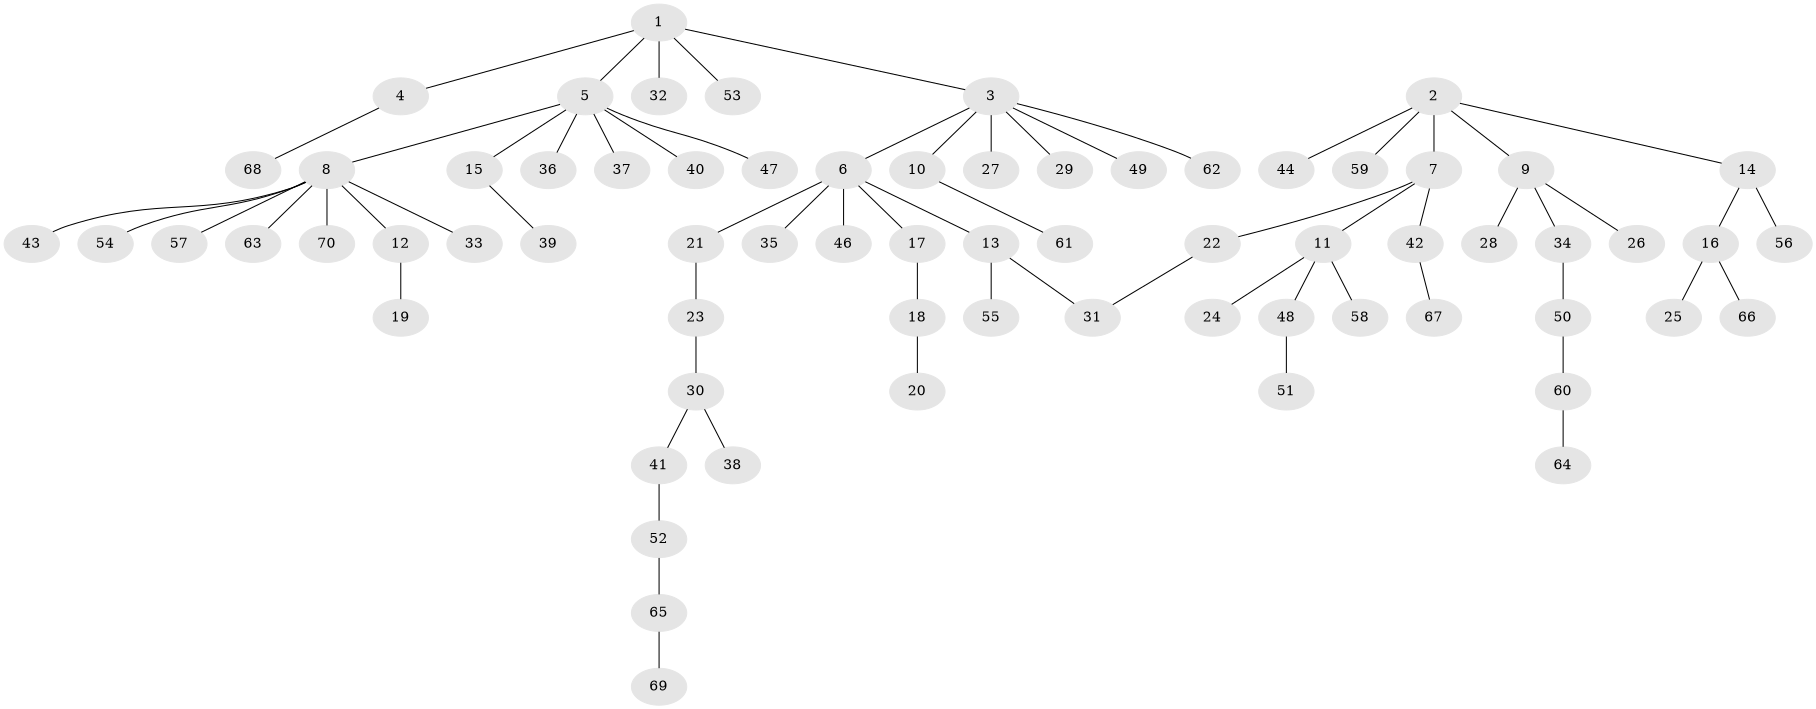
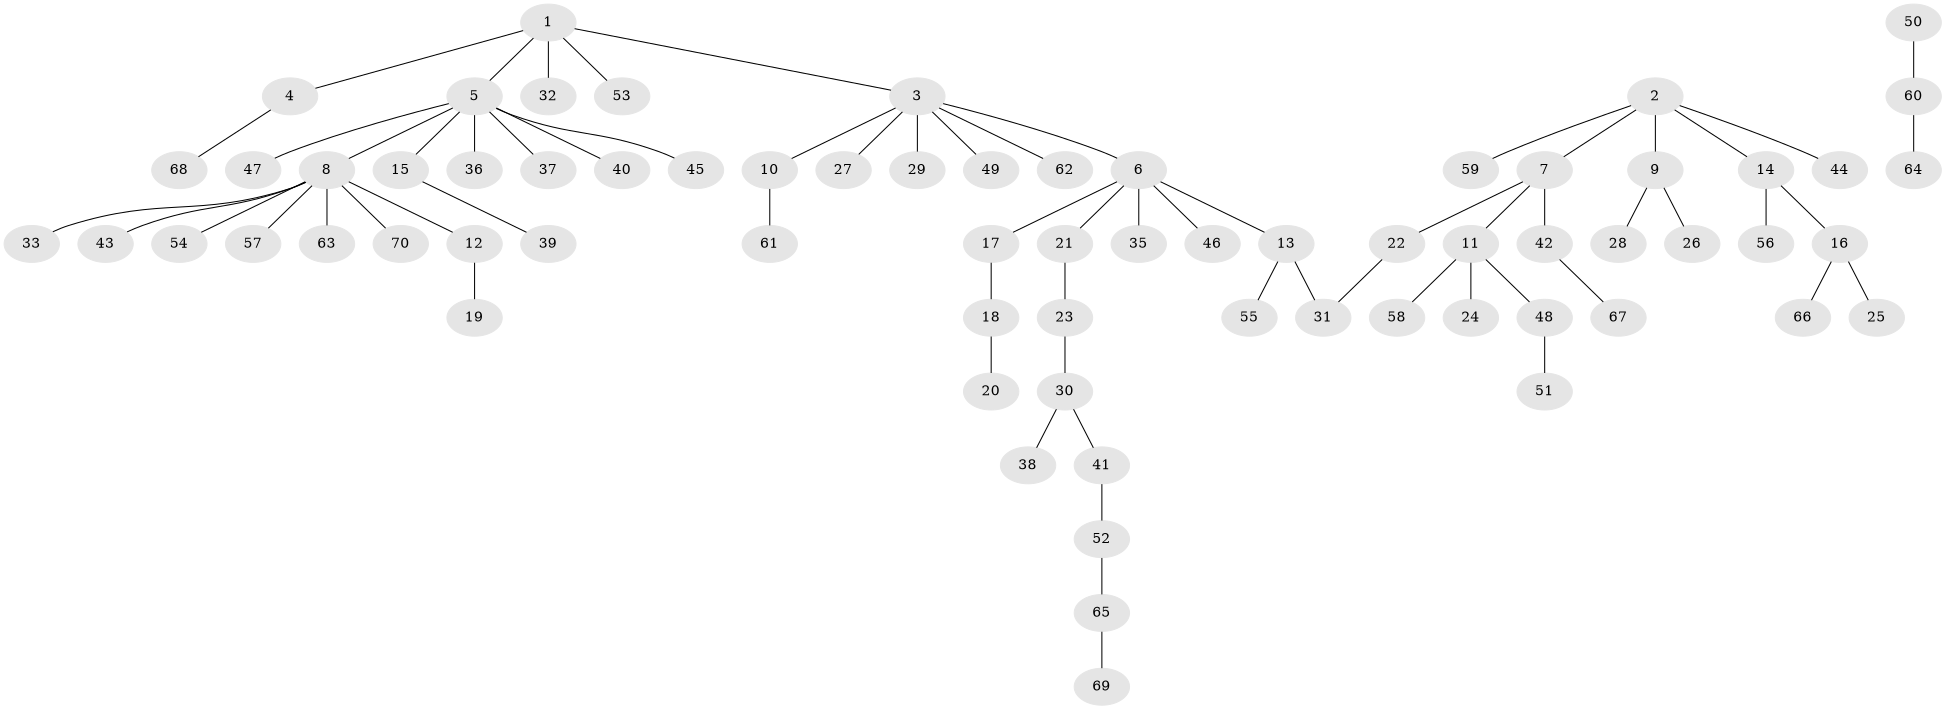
node "45": added
node "34": removed
